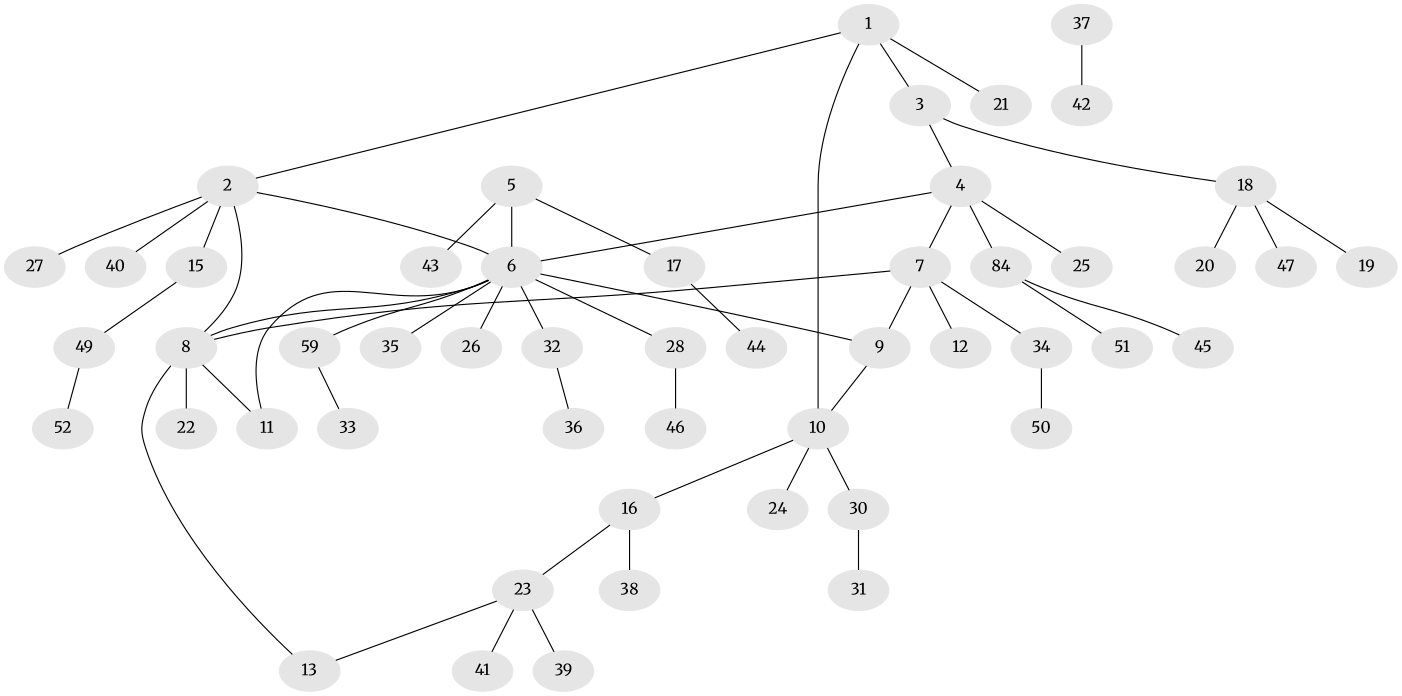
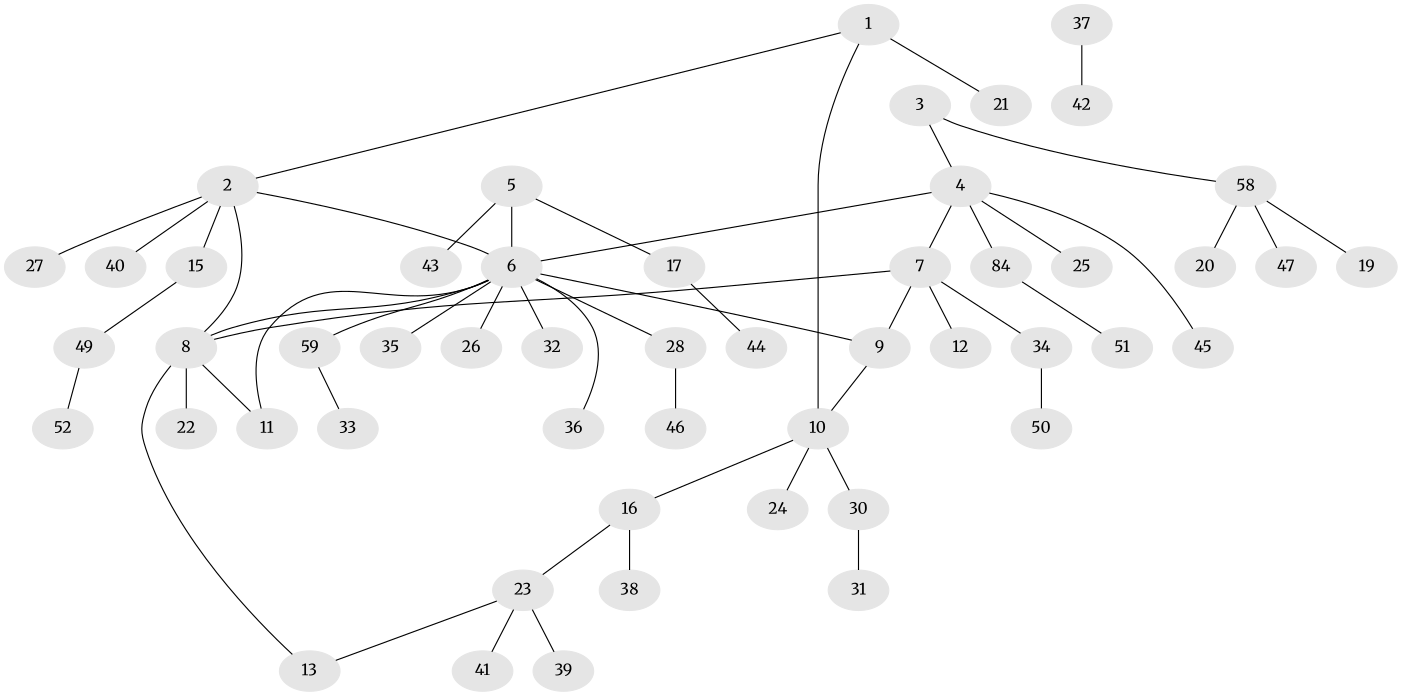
edge "1" -- "3": removed
node "18": label "18" -> "58"
edge "84" -- "45": now "4" -- "45"
edge "32" -- "36": now "6" -- "36"
